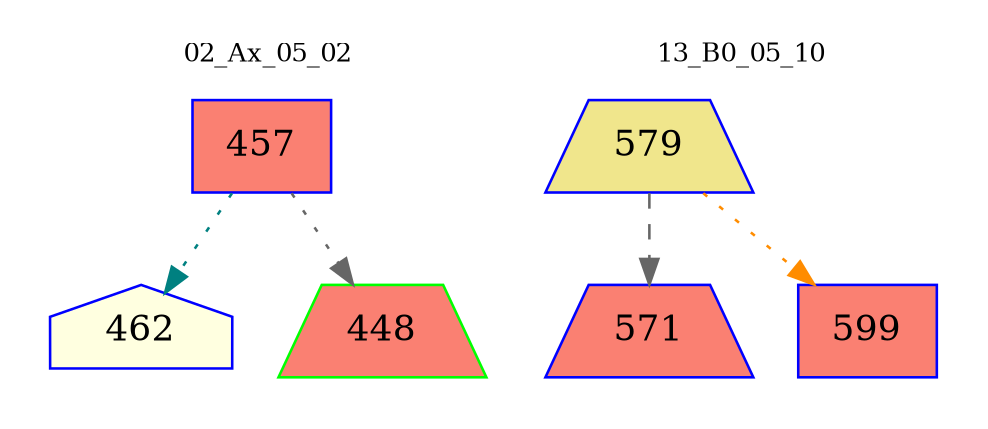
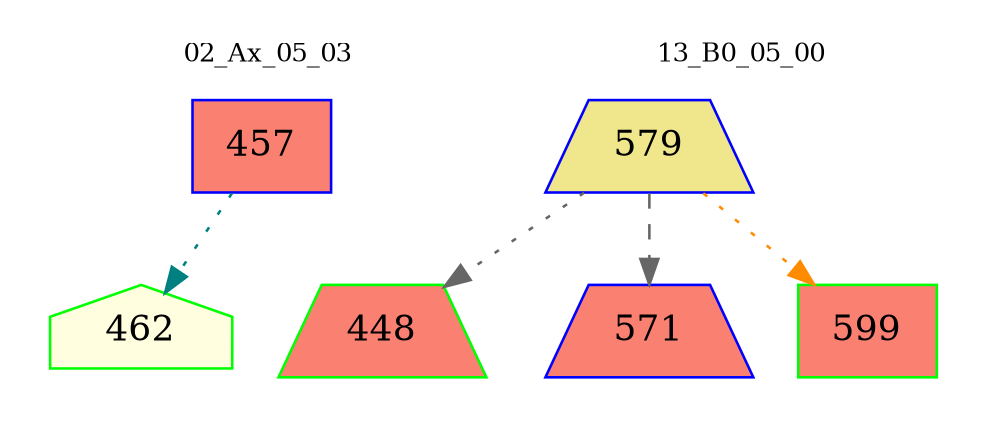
cluster "02_Ax_05_02": label "02_Ax_05_02" -> "02_Ax_05_03"
cluster "13_B0_05_10": label "13_B0_05_10" -> "13_B0_05_00"
edge "457" -> "448": now "579" -> "448"
node "462": color blue -> green
node "599": color blue -> green
